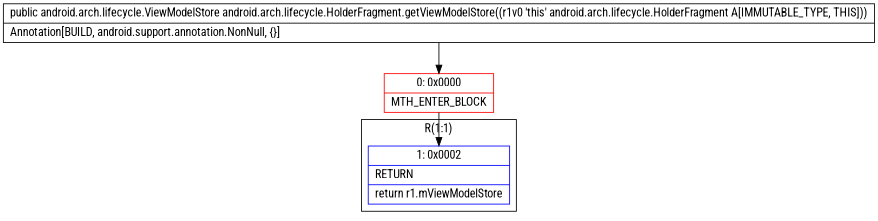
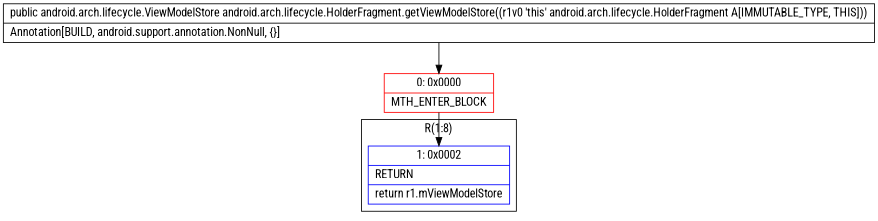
cluster "R(1:1)": label "R(1:1)" -> "R(1:8)"
